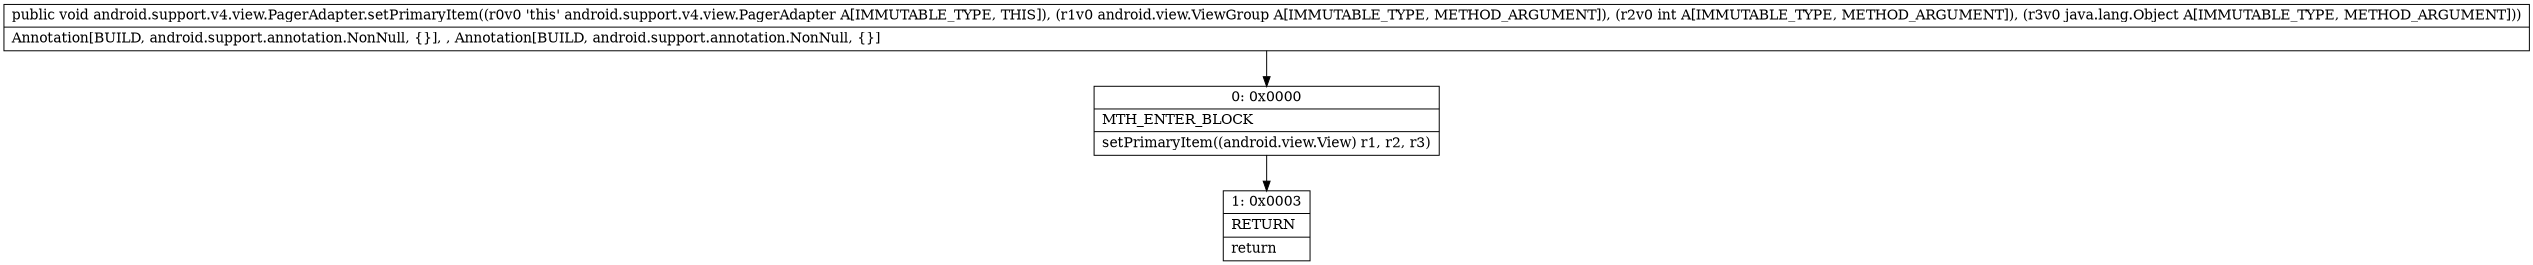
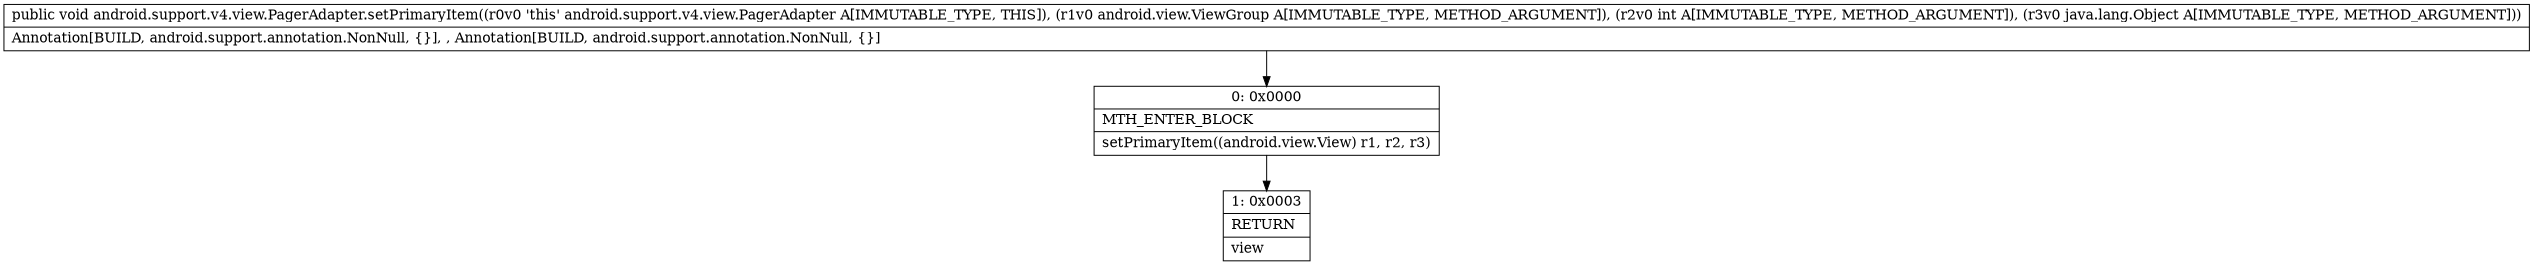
node "1: 0x0003": text "return" -> "view"
